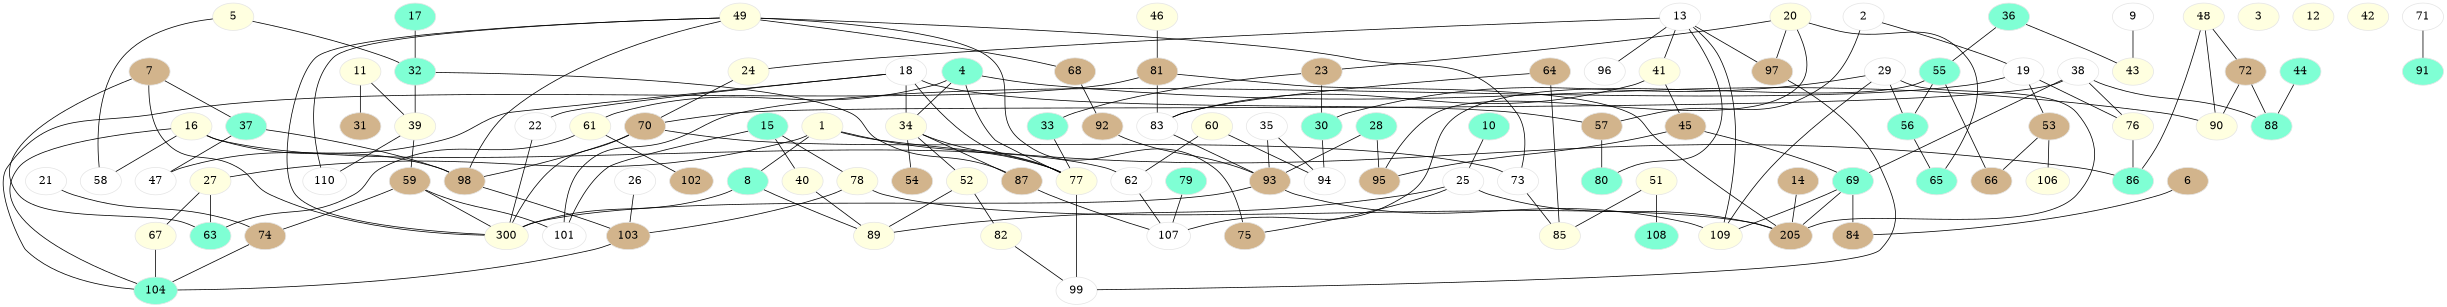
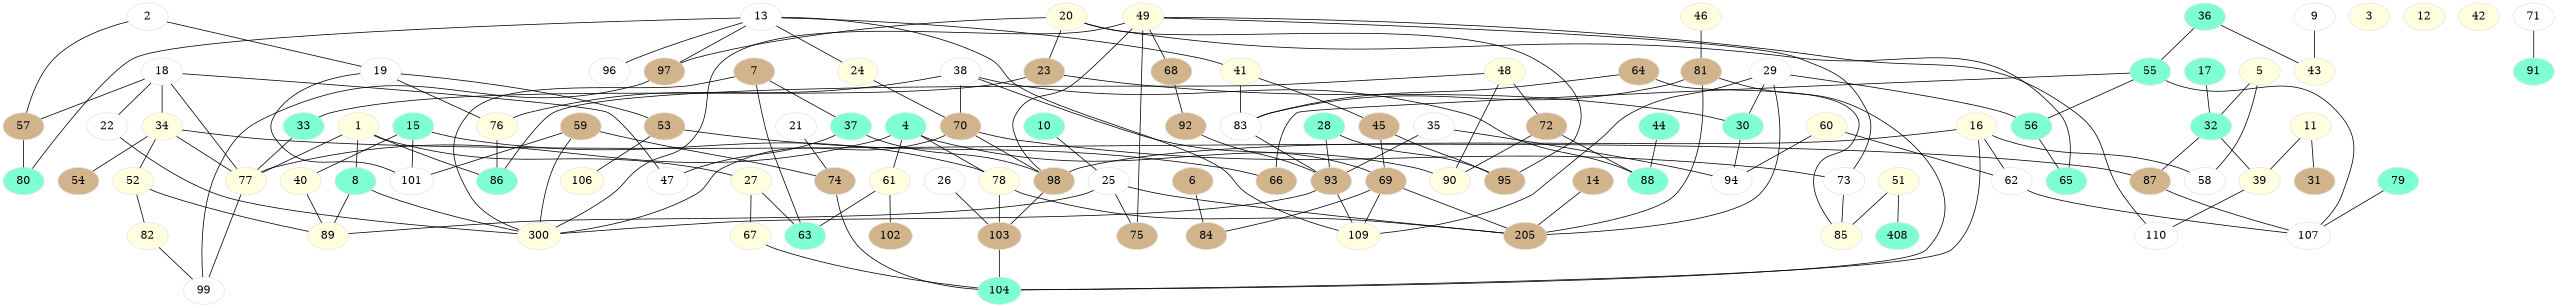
edge "4" -- "34": now "4" -- "78"
edge "39" -- "59": removed
node "69": fillcolor aquamarine -> tan
node "108": label "108" -> "408"
